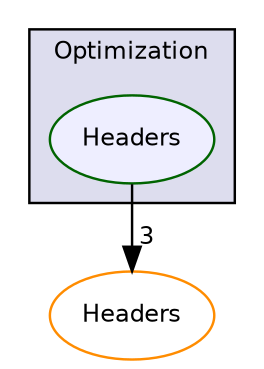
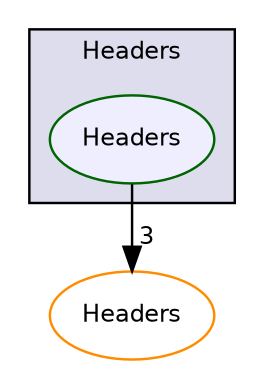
cluster "Optimization": label "Optimization" -> "Headers"
